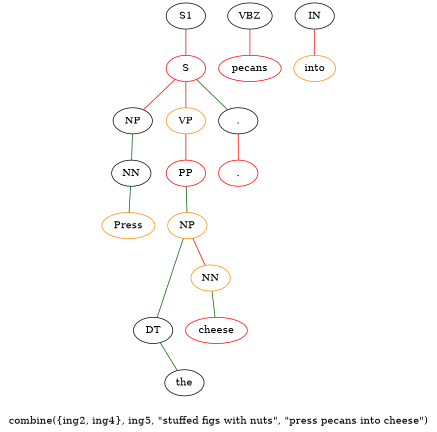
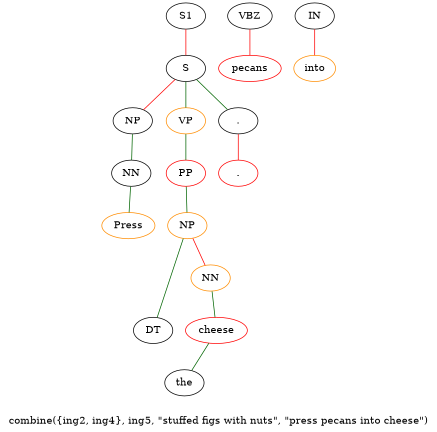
node "S": color red -> black
edge "S" -- "VP": color red -> darkgreen
edge "VP" -- "PP": color red -> darkgreen
edge "DT" -- "the": now "cheese" -- "the"
